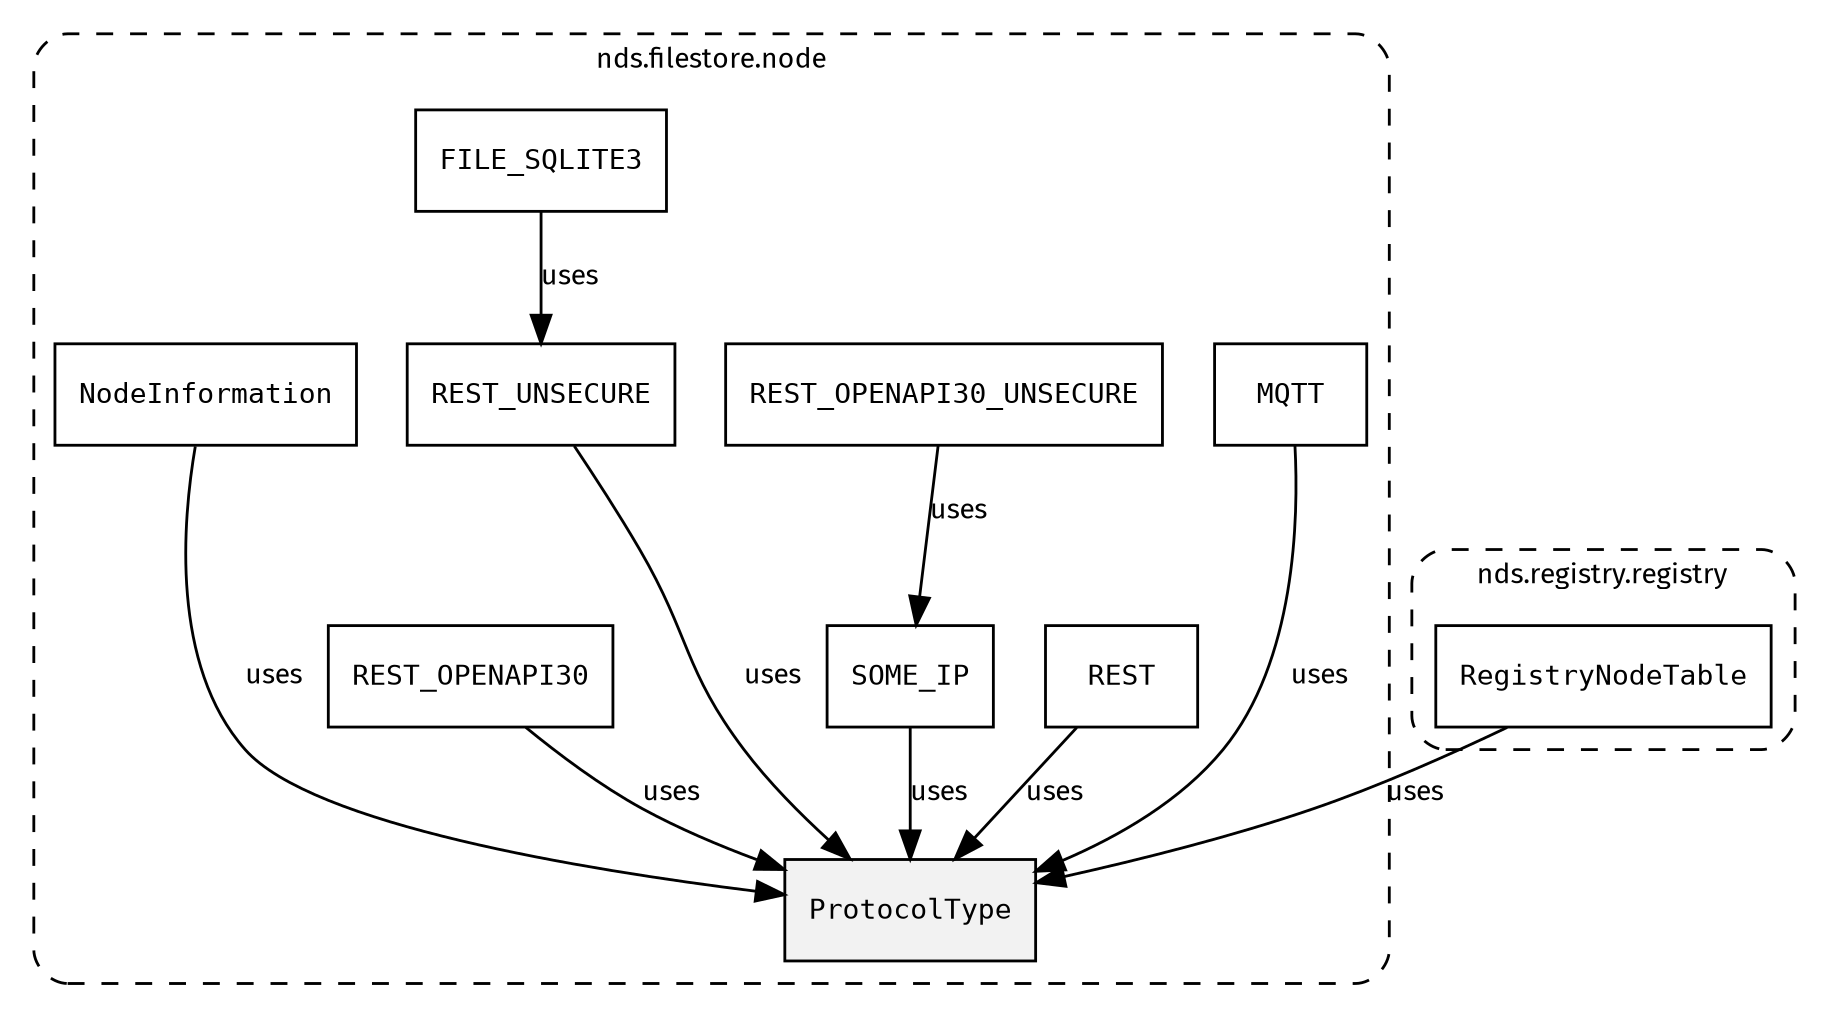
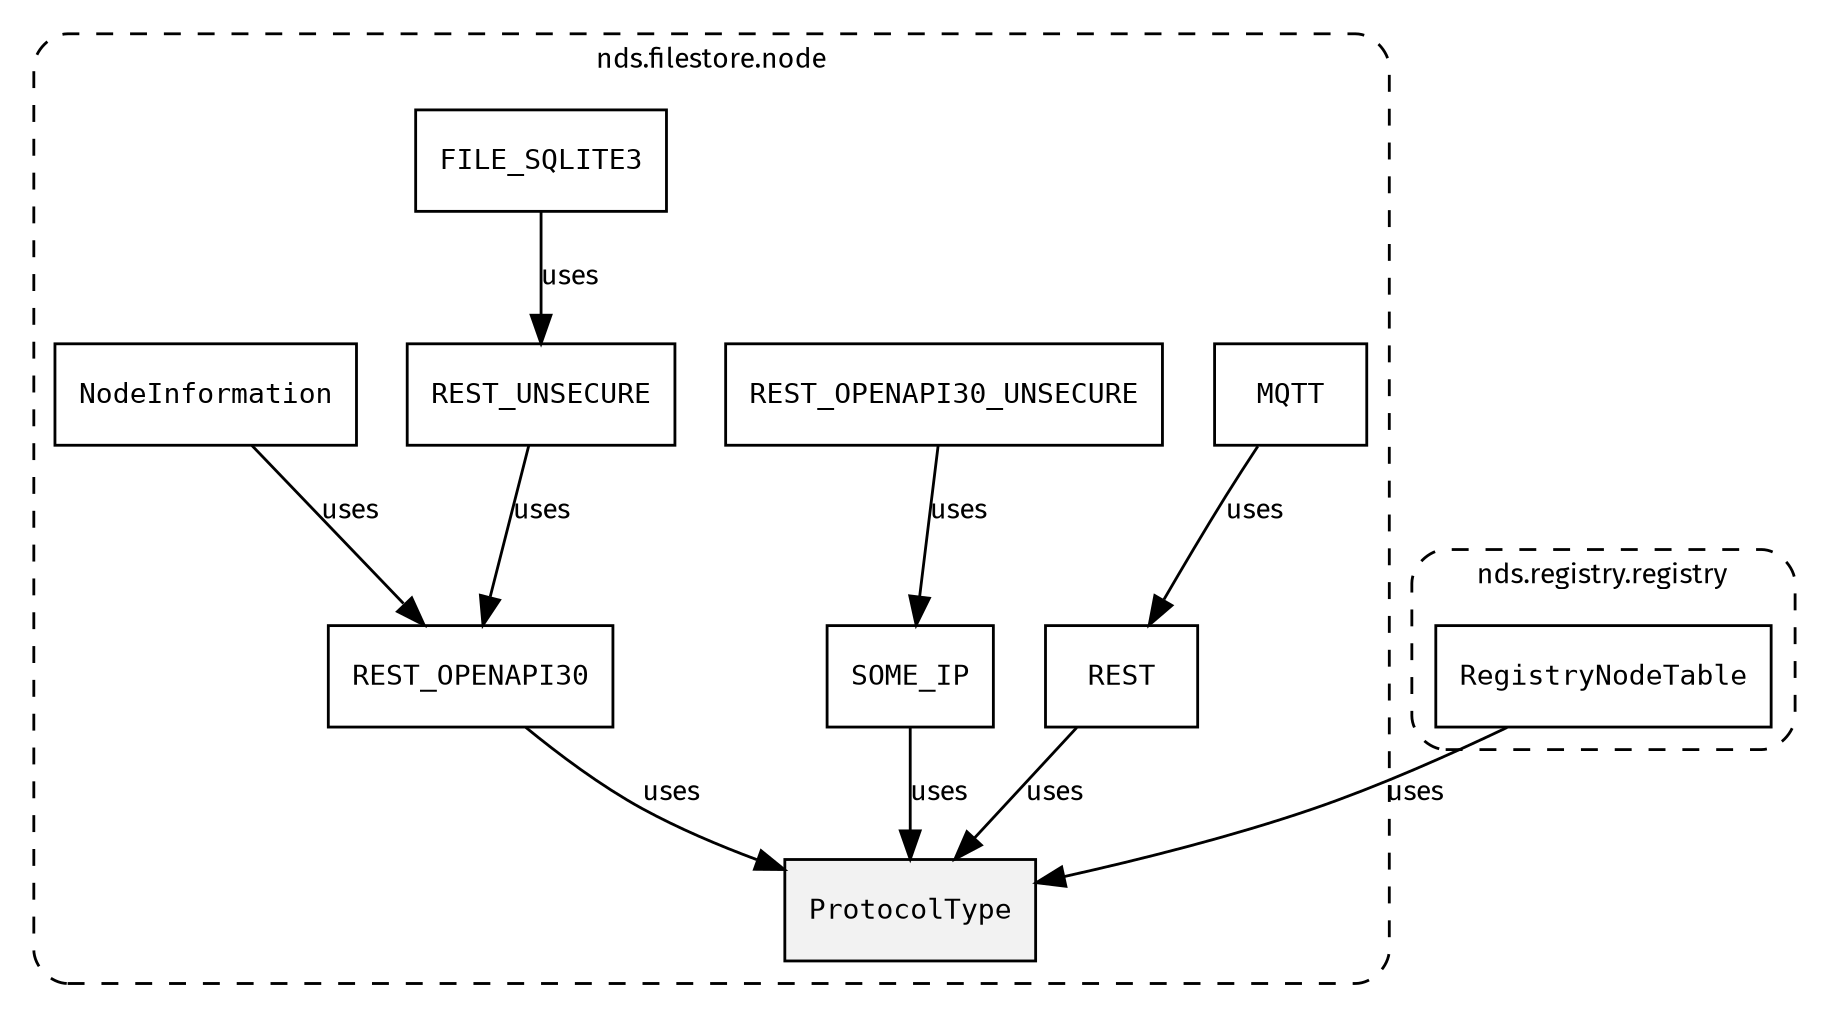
edge "REST_UNSECURE" -> "ProtocolType": now "REST_UNSECURE" -> "REST_OPENAPI30"
edge "MQTT" -> "ProtocolType": now "MQTT" -> "REST"
edge "NodeInformation" -> "ProtocolType": now "NodeInformation" -> "REST_OPENAPI30"
